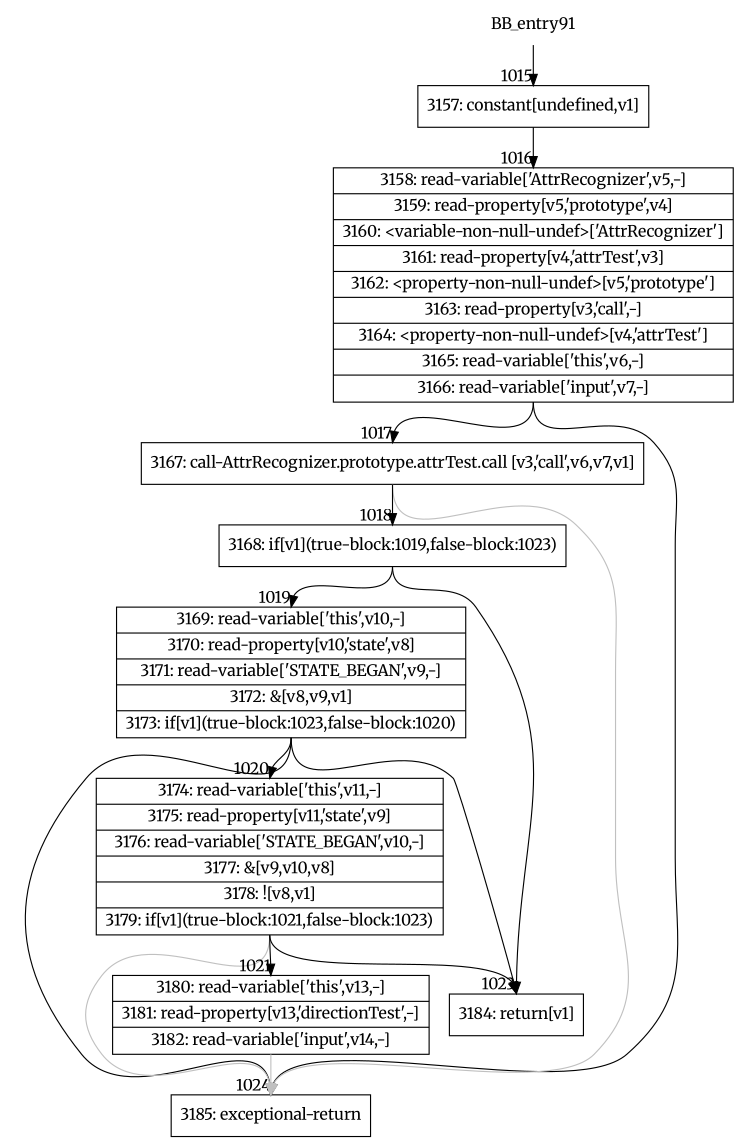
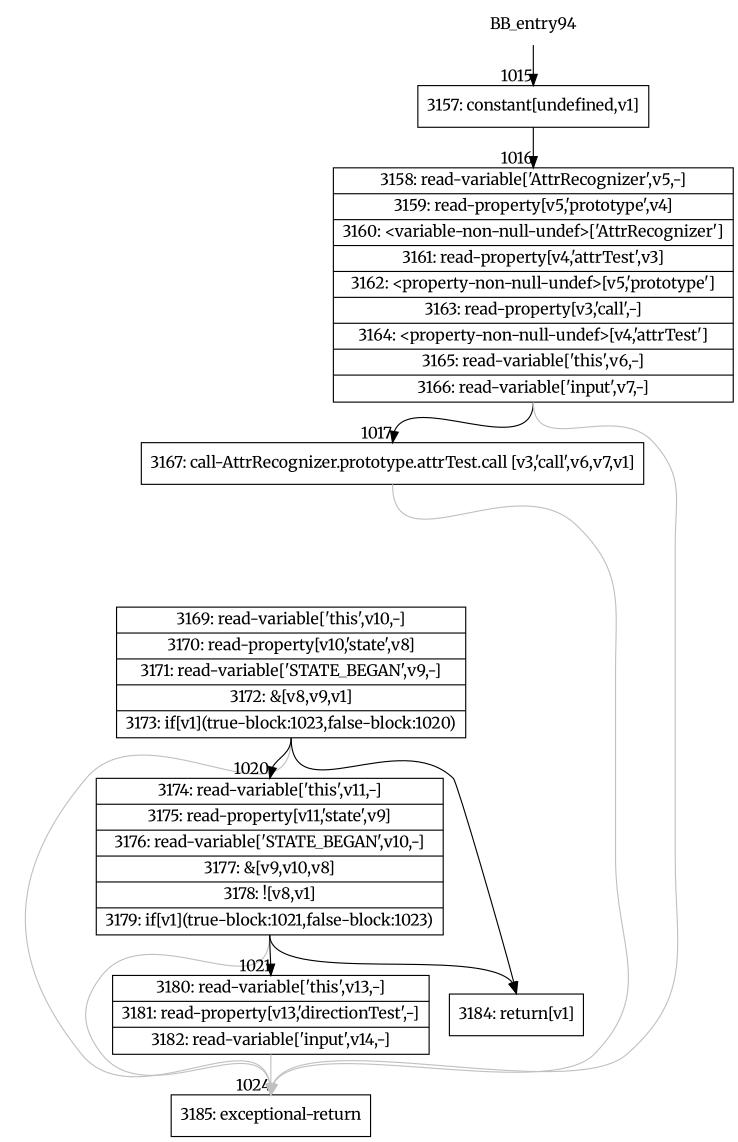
node "BB_entry91": label "BB_entry91" -> "BB_entry94"
node "3168: if[v1](true-block:1019,false-block:1023)": removed
edge "3158: read-variable['AttrRecognizer',v5,-]" -> "3185: exceptional-return": color black -> gray
edge "3169: read-variable['this',v10,-]" -> "3185: exceptional-return": color black -> gray
